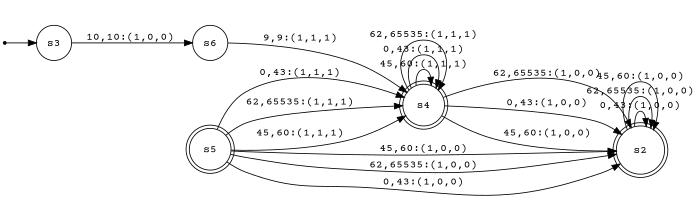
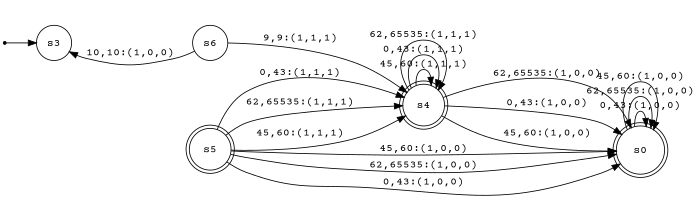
edge "s3" -> "s6": reversed
node "s2": label "s2" -> "s0"
